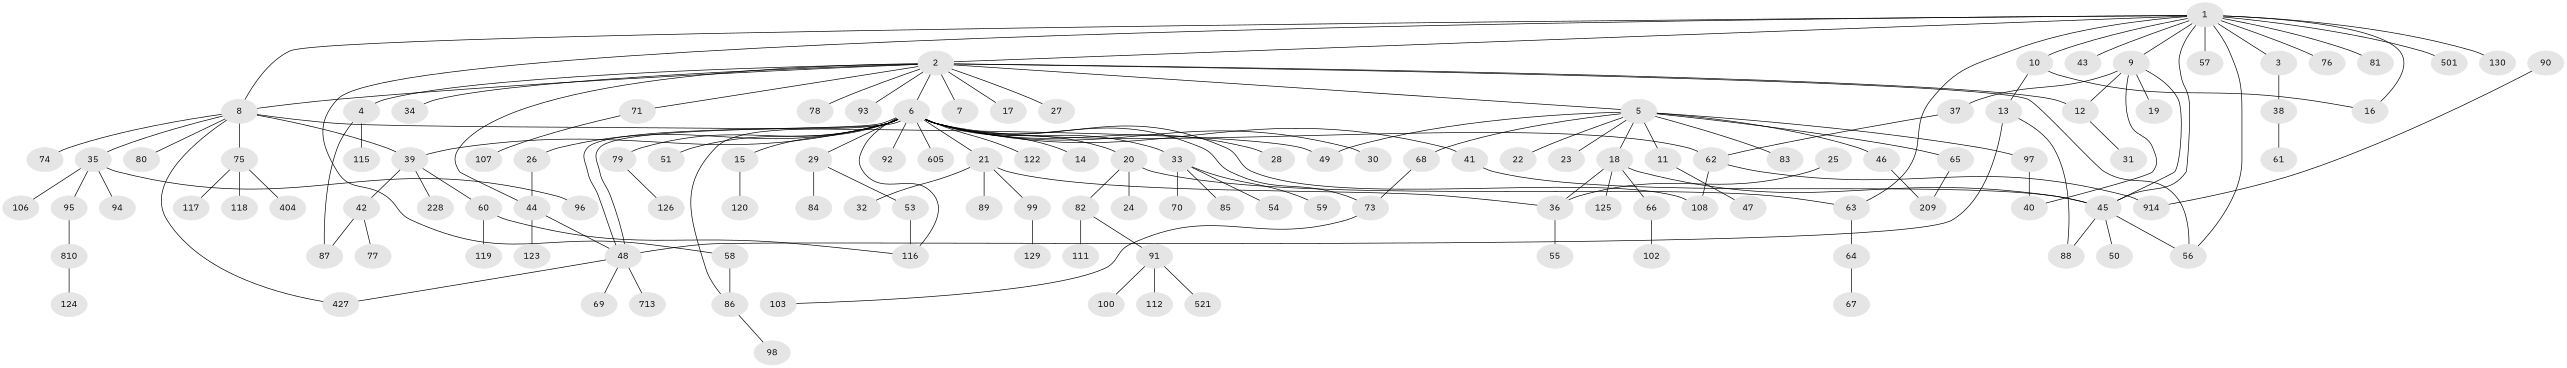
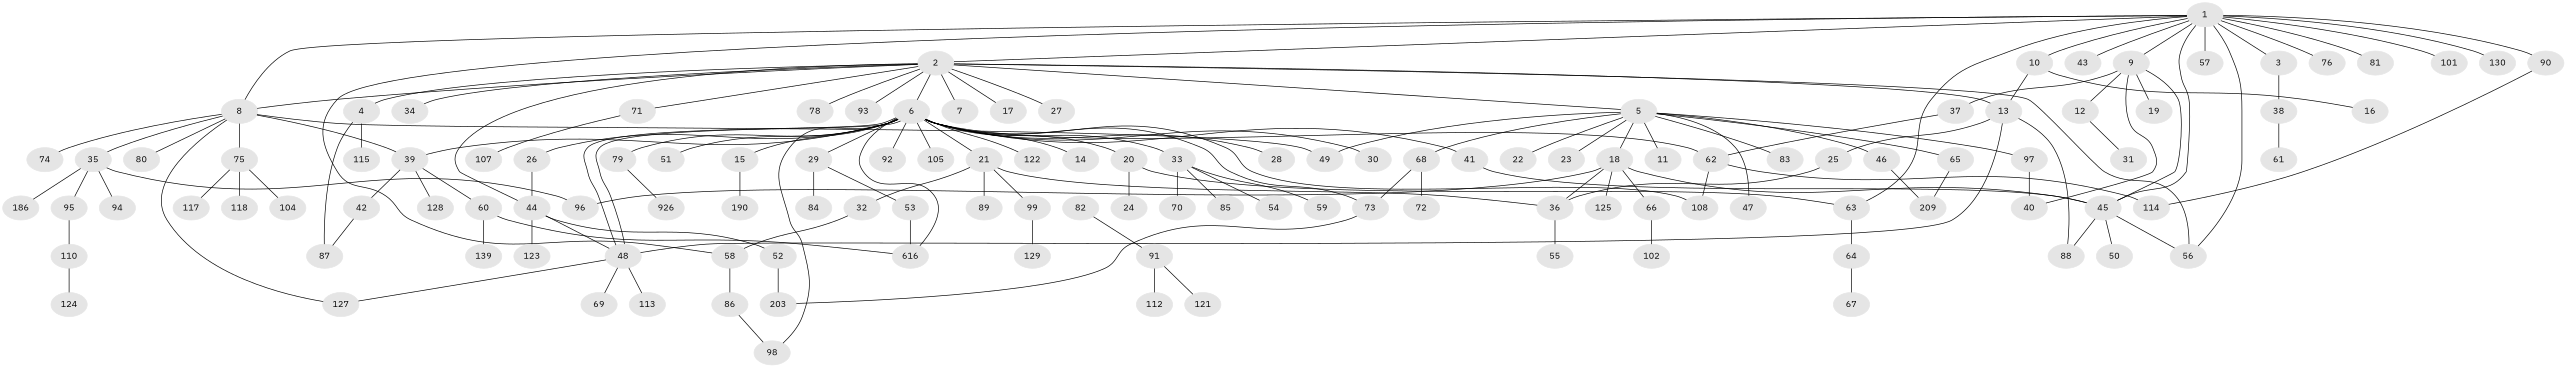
edge "1" -- "16": now "1" -- "90"
node "501": label "501" -> "101"
edge "2" -- "12": now "2" -- "13"
edge "13" -- "25": added
edge "6" -- "86": now "6" -- "98"
node "605": label "605" -> "105"
edge "20" -- "82": removed
edge "11" -- "47": now "5" -- "47"
edge "18" -- "96": added
node "106": label "106" -> "186"
node "404": label "404" -> "104"
node "228": label "228" -> "128"
node "126": label "126" -> "926"
node "120": label "120" -> "190"
node "72": added
node "914": label "914" -> "114"
edge "32" -- "58": added
node "810": label "810" -> "110"
node "77": removed
node "119": label "119" -> "139"
node "52": added
node "116": label "116" -> "616"
node "111": removed
node "427": label "427" -> "127"
node "713": label "713" -> "113"
node "103": label "103" -> "203"
node "100": removed
node "521": label "521" -> "121"
